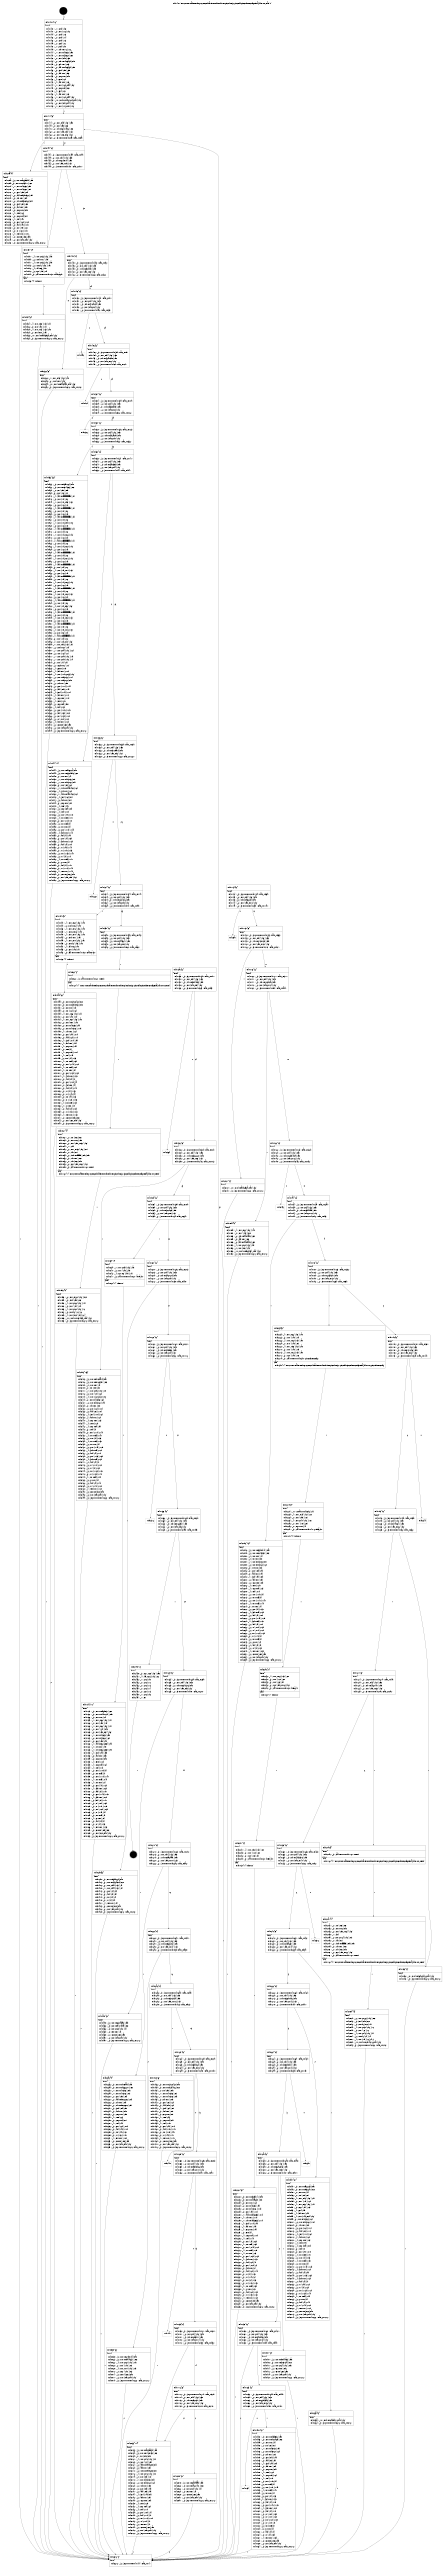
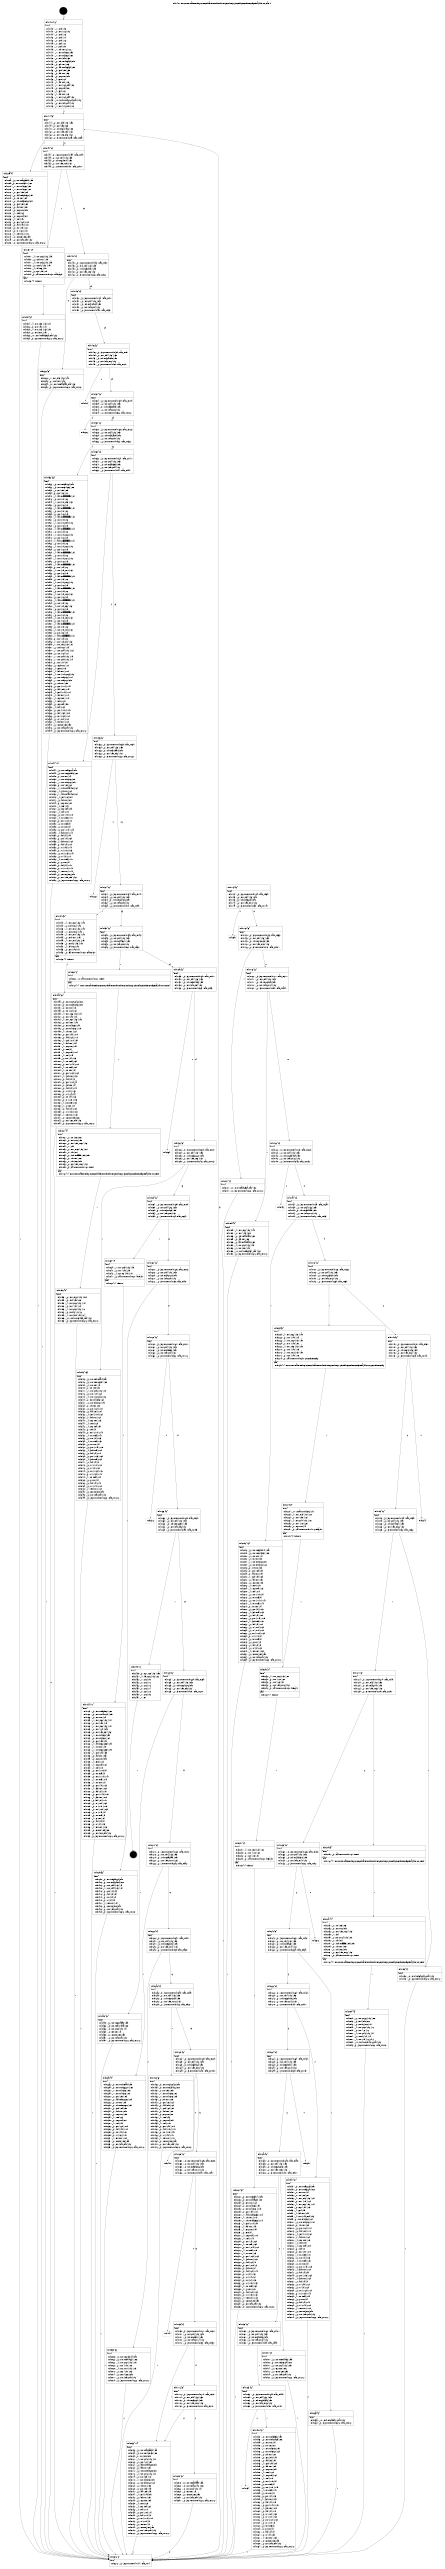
node "0x401a9c": removed
edge "0x401590 [28]" -> "0x4015ac [28]": added, label "24"
edge "0x4018bc [28]" -> "0x402678 [5]": now "0x401fd7 [167]" -> "0x402678 [5]"
